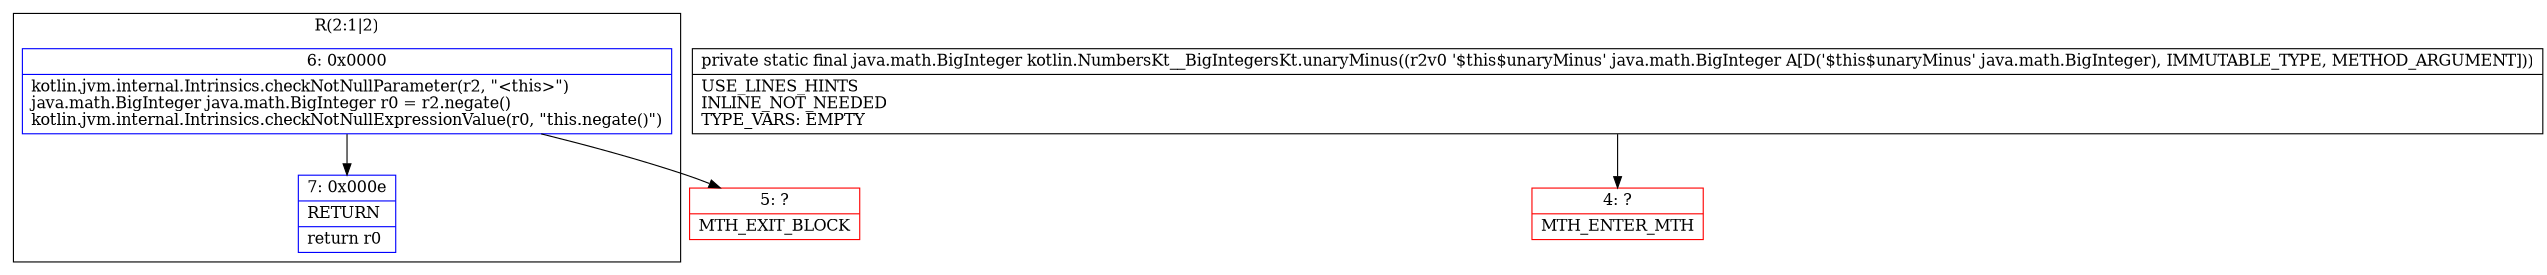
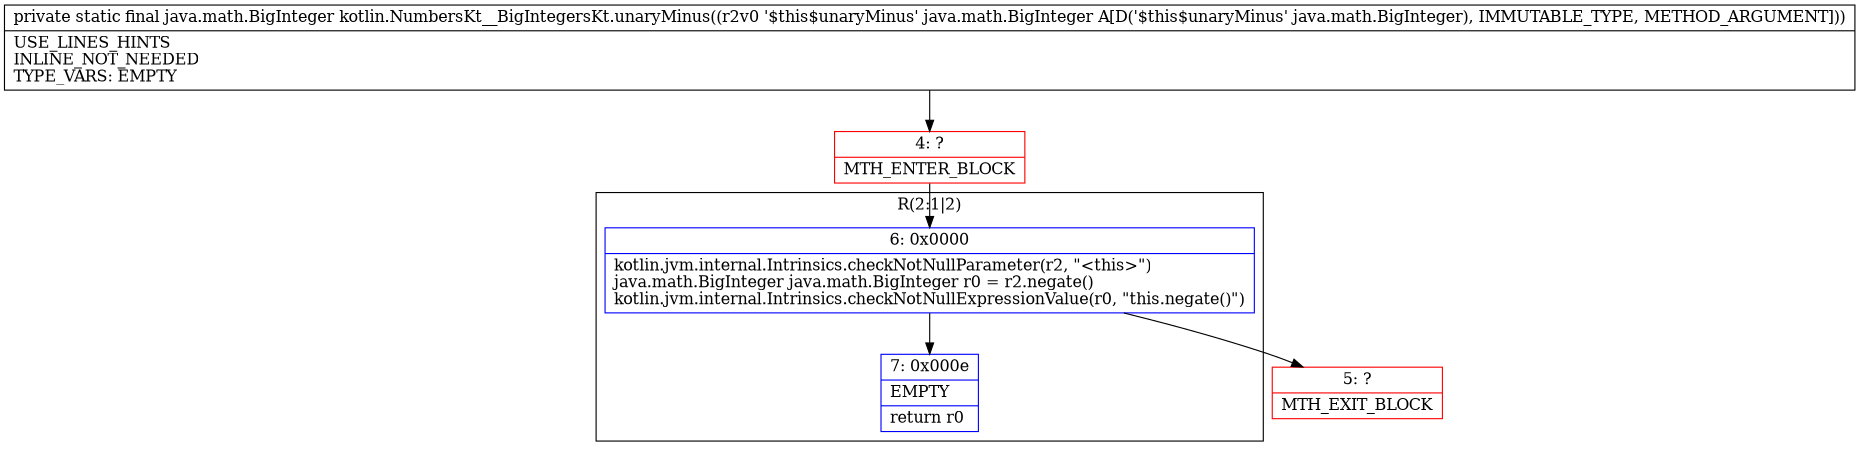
edge "4: ?" -> "6: 0x0000": added
node "7: 0x000e": text "RETURN" -> "EMPTY"
node "4: ?": text "MTH_ENTER_MTH" -> "MTH_ENTER_BLOCK"
